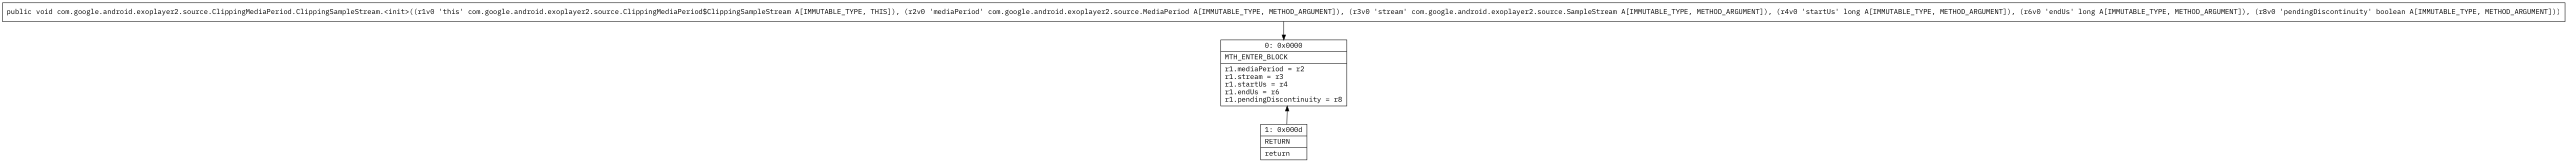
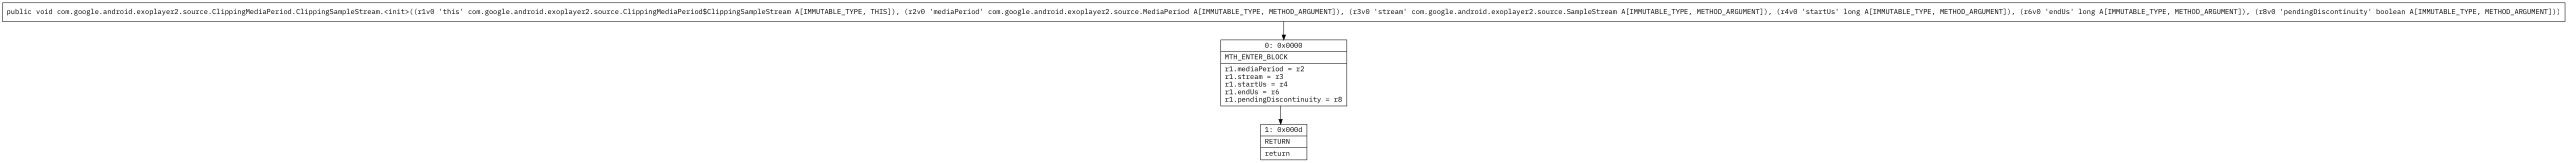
edge "1: 0x000d" -> "0: 0x0000": reversed
